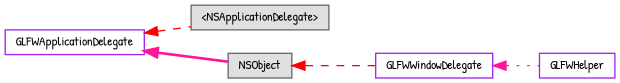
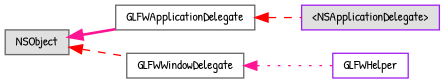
node "<NSApplicationDelegate>": color gray40 -> purple
node "GLFWApplicationDelegate": color purple -> gray40
edge "NSObject" -> "GLFWApplicationDelegate": reversed
node "GLFWWindowDelegate": color purple -> gray40
